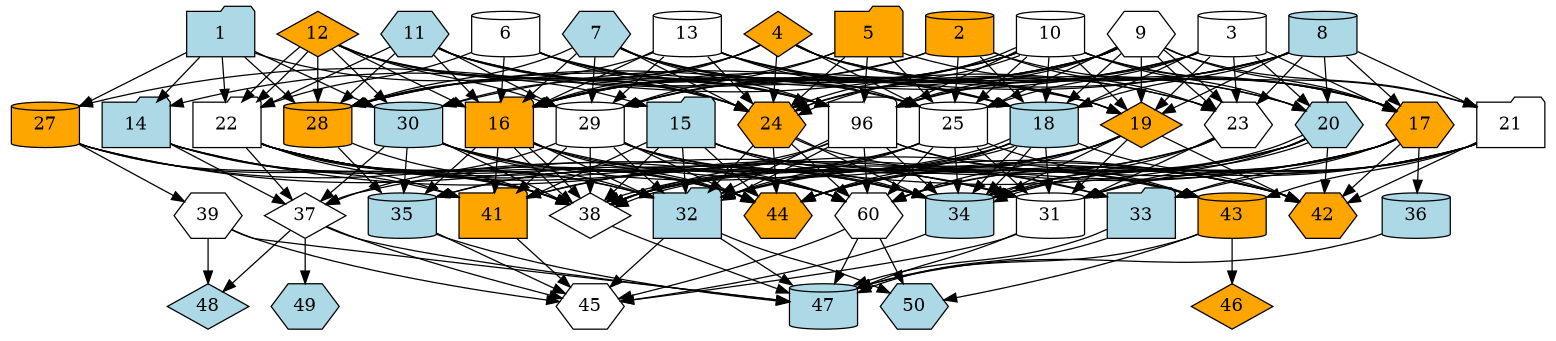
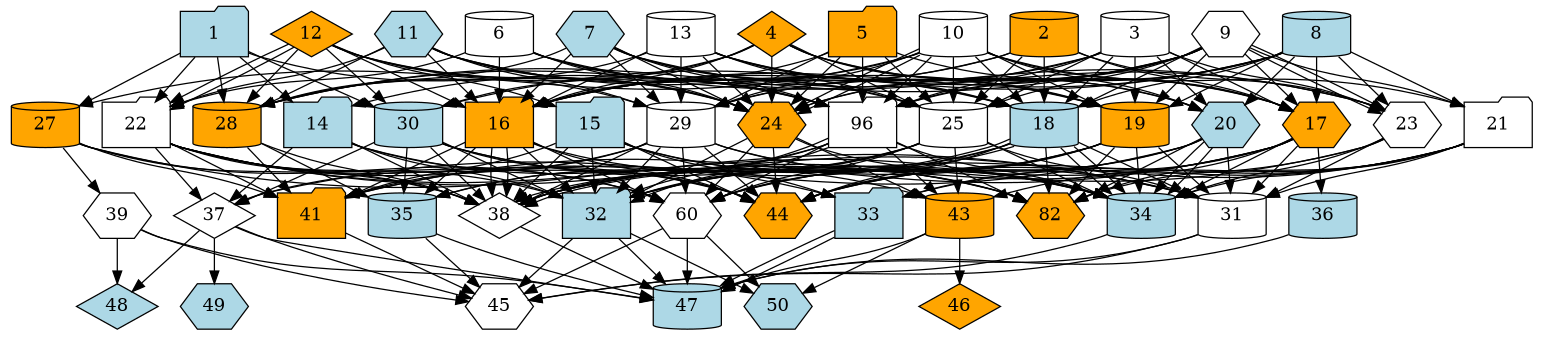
node "19": shape diamond -> cylinder
edge "28" -> "41": added
node "42": label "42" -> "82"
